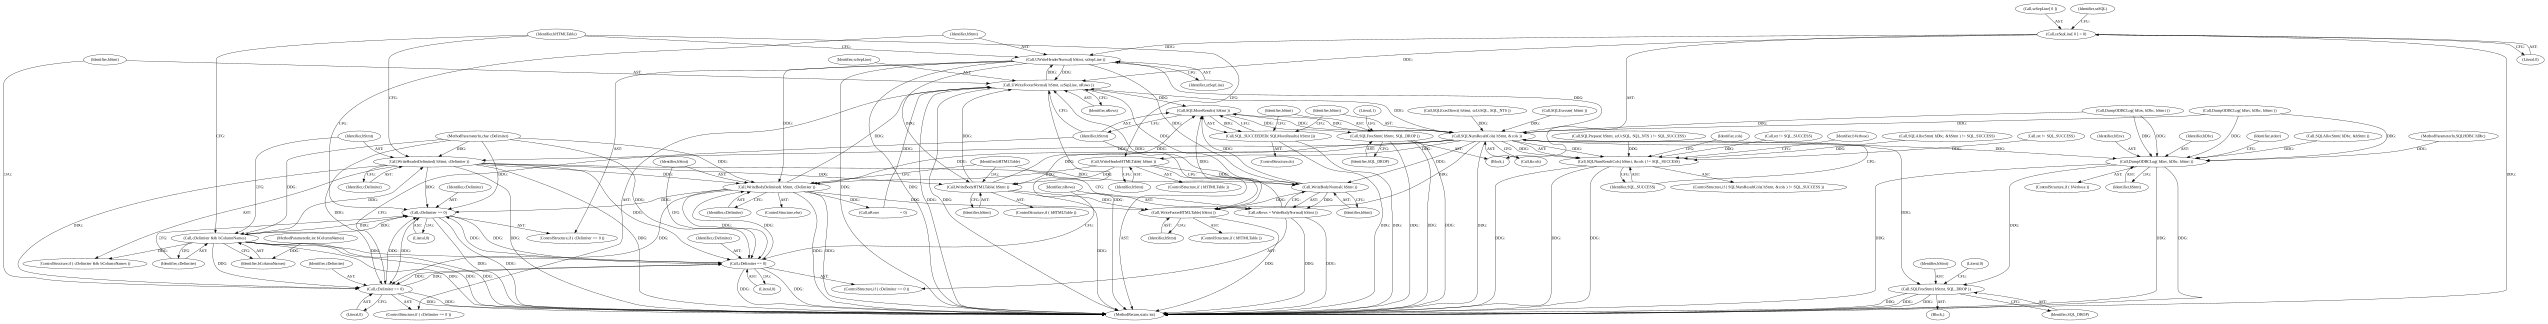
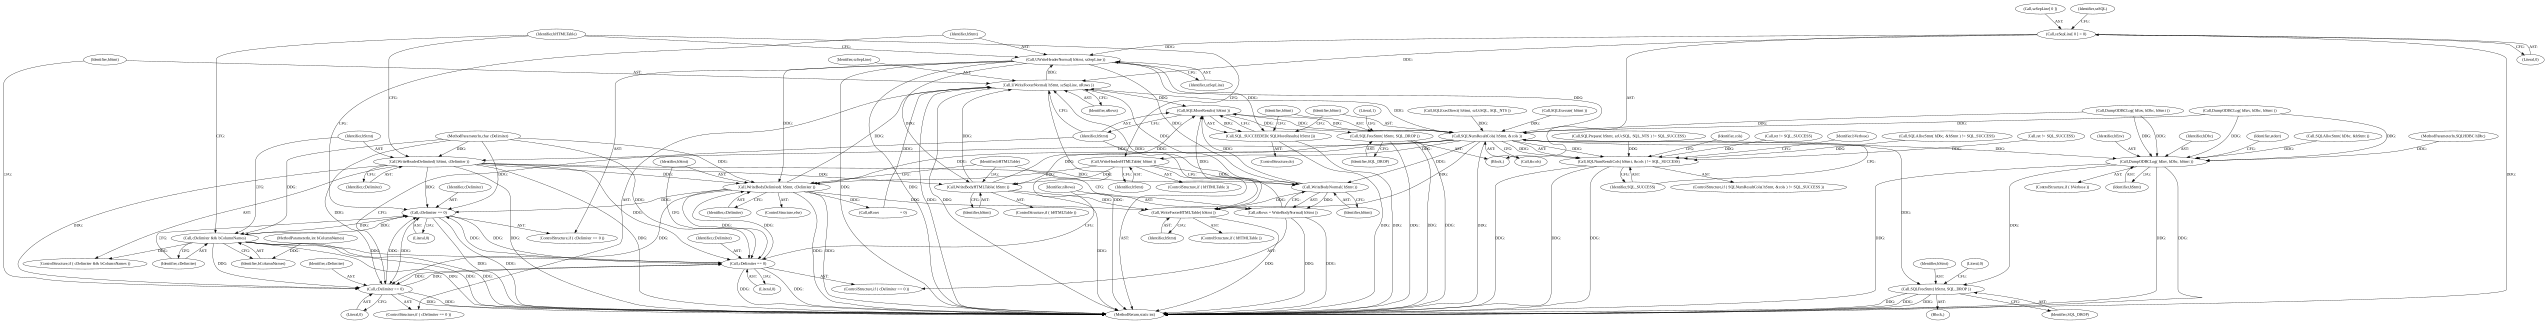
edge "(Call,UWriteHeaderNormal( hStmt, szSepLine ))" -> "(Call,UWriteFooterNormal( hStmt, szSepLine, nRows ))": now "(Call,UWriteHeaderNormal( hStmt, szSepLine ))" -> "(Call,SQL_SUCCEEDED( SQLMoreResults( hStmt )))"
edge "(Call,cDelimiter && bColumnNames)" -> "(Call,WriteHeaderDelimited( hStmt, cDelimiter ))": removed, label "DDG:"
